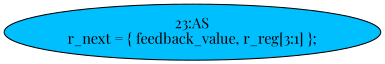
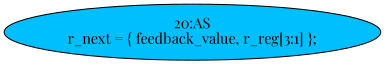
node "23:AS r_next = { feedback_value, r_reg[3:1] };": label "23:AS r_next = { feedback_value, r_reg[3:1] };" -> "20:AS r_next = { feedback_value, r_reg[3:1] };"
